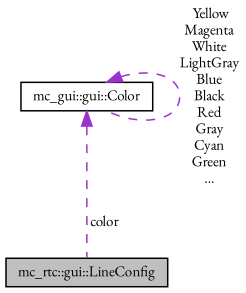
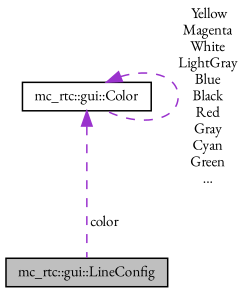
node "mc_gui::gui::Color": label "mc_gui::gui::Color" -> "mc_rtc::gui::Color"
